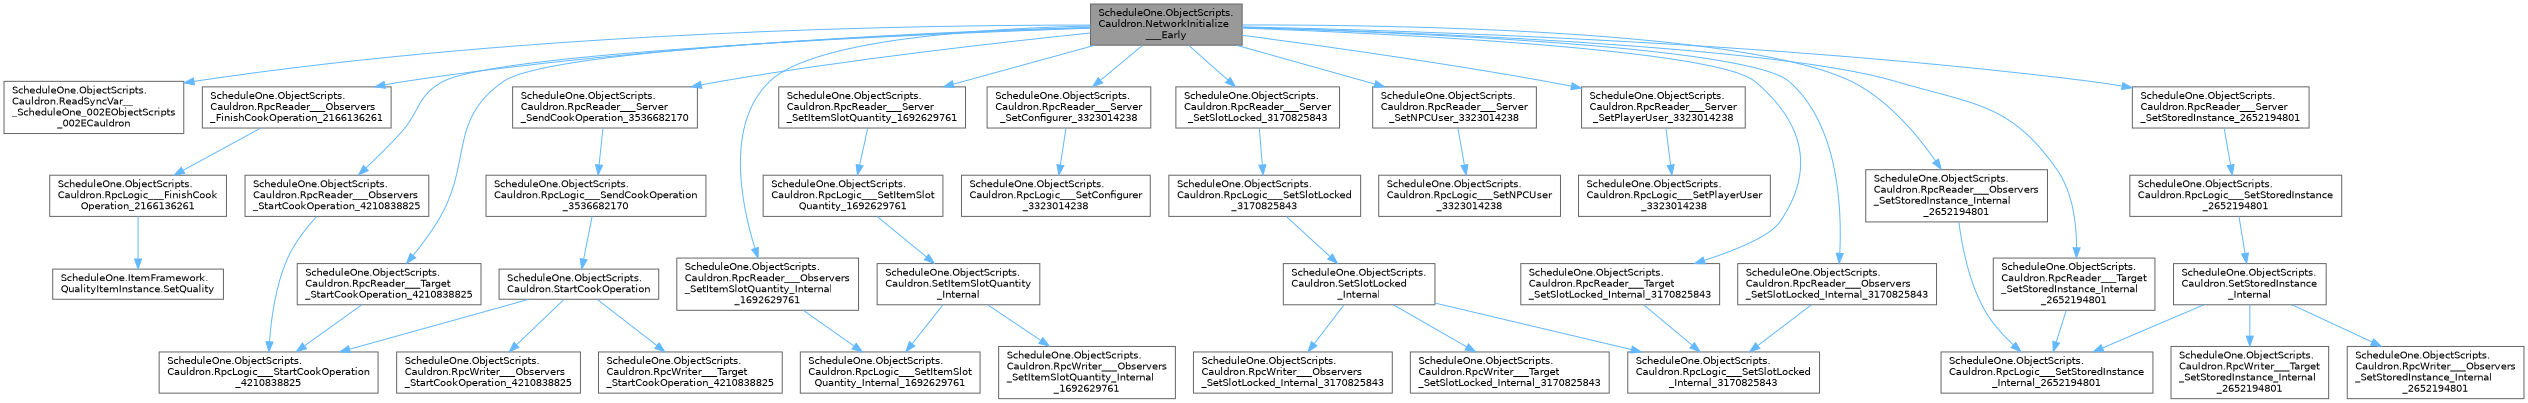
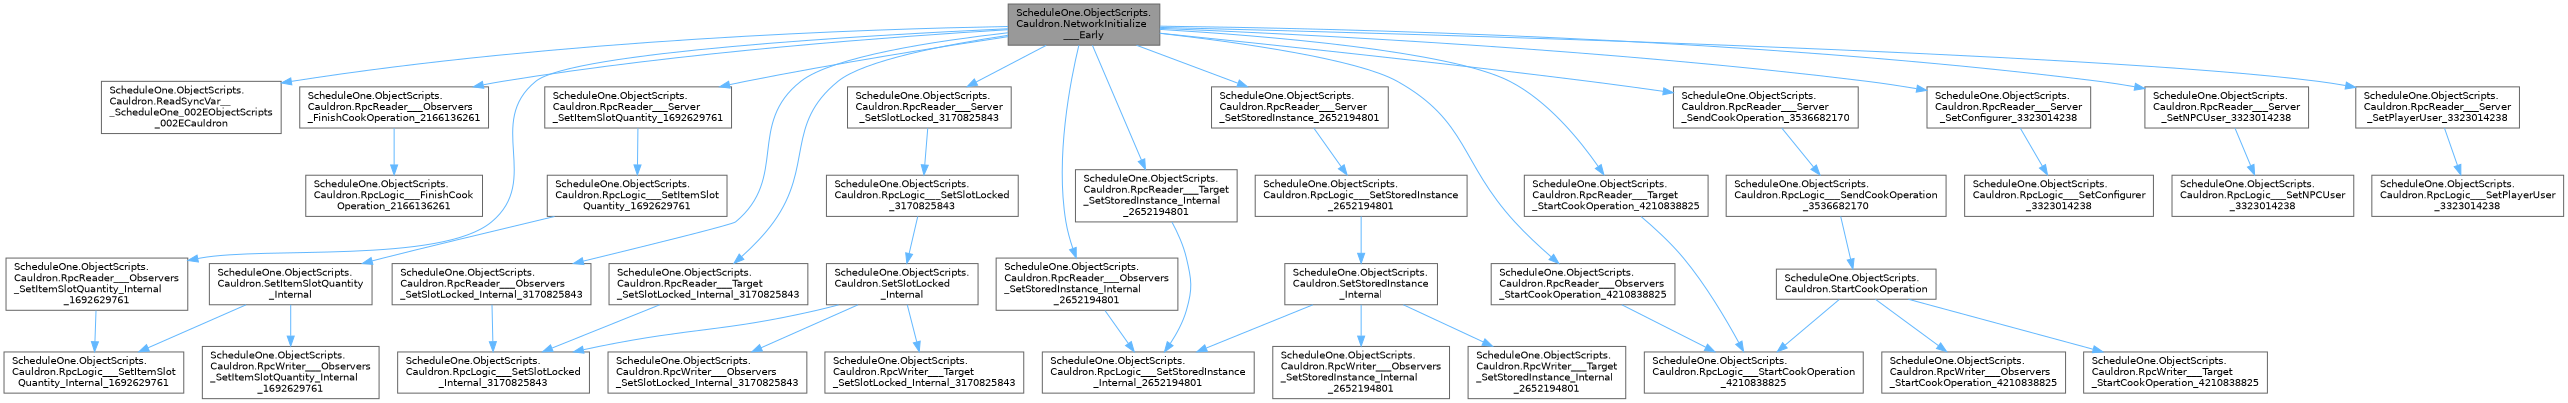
node "ScheduleOne.ItemFramework. QualityItemInstance.SetQuality": removed
